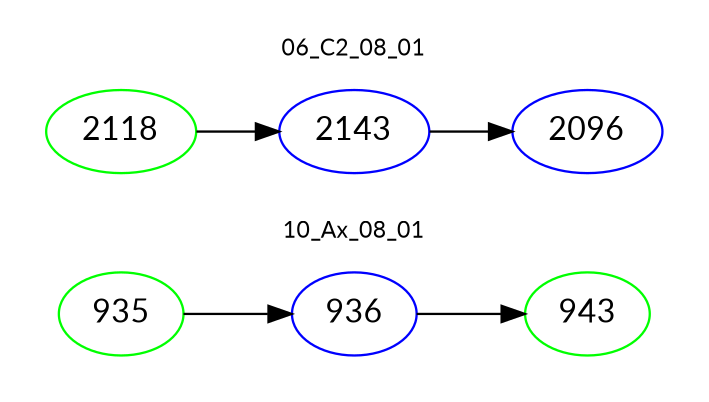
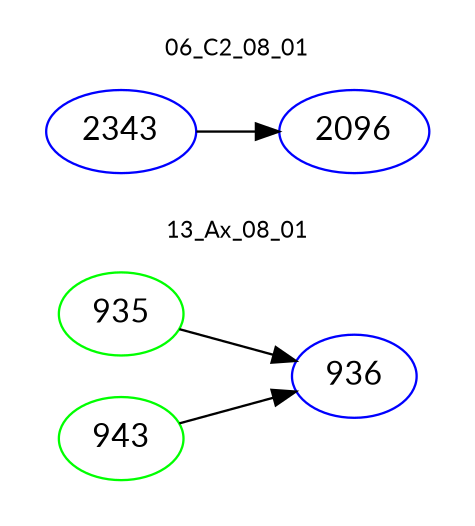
node "2118": removed
node "2143": label "2143" -> "2343"
cluster "10_Ax_08_01": label "10_Ax_08_01" -> "13_Ax_08_01"
edge "936" -> "943": reversed
